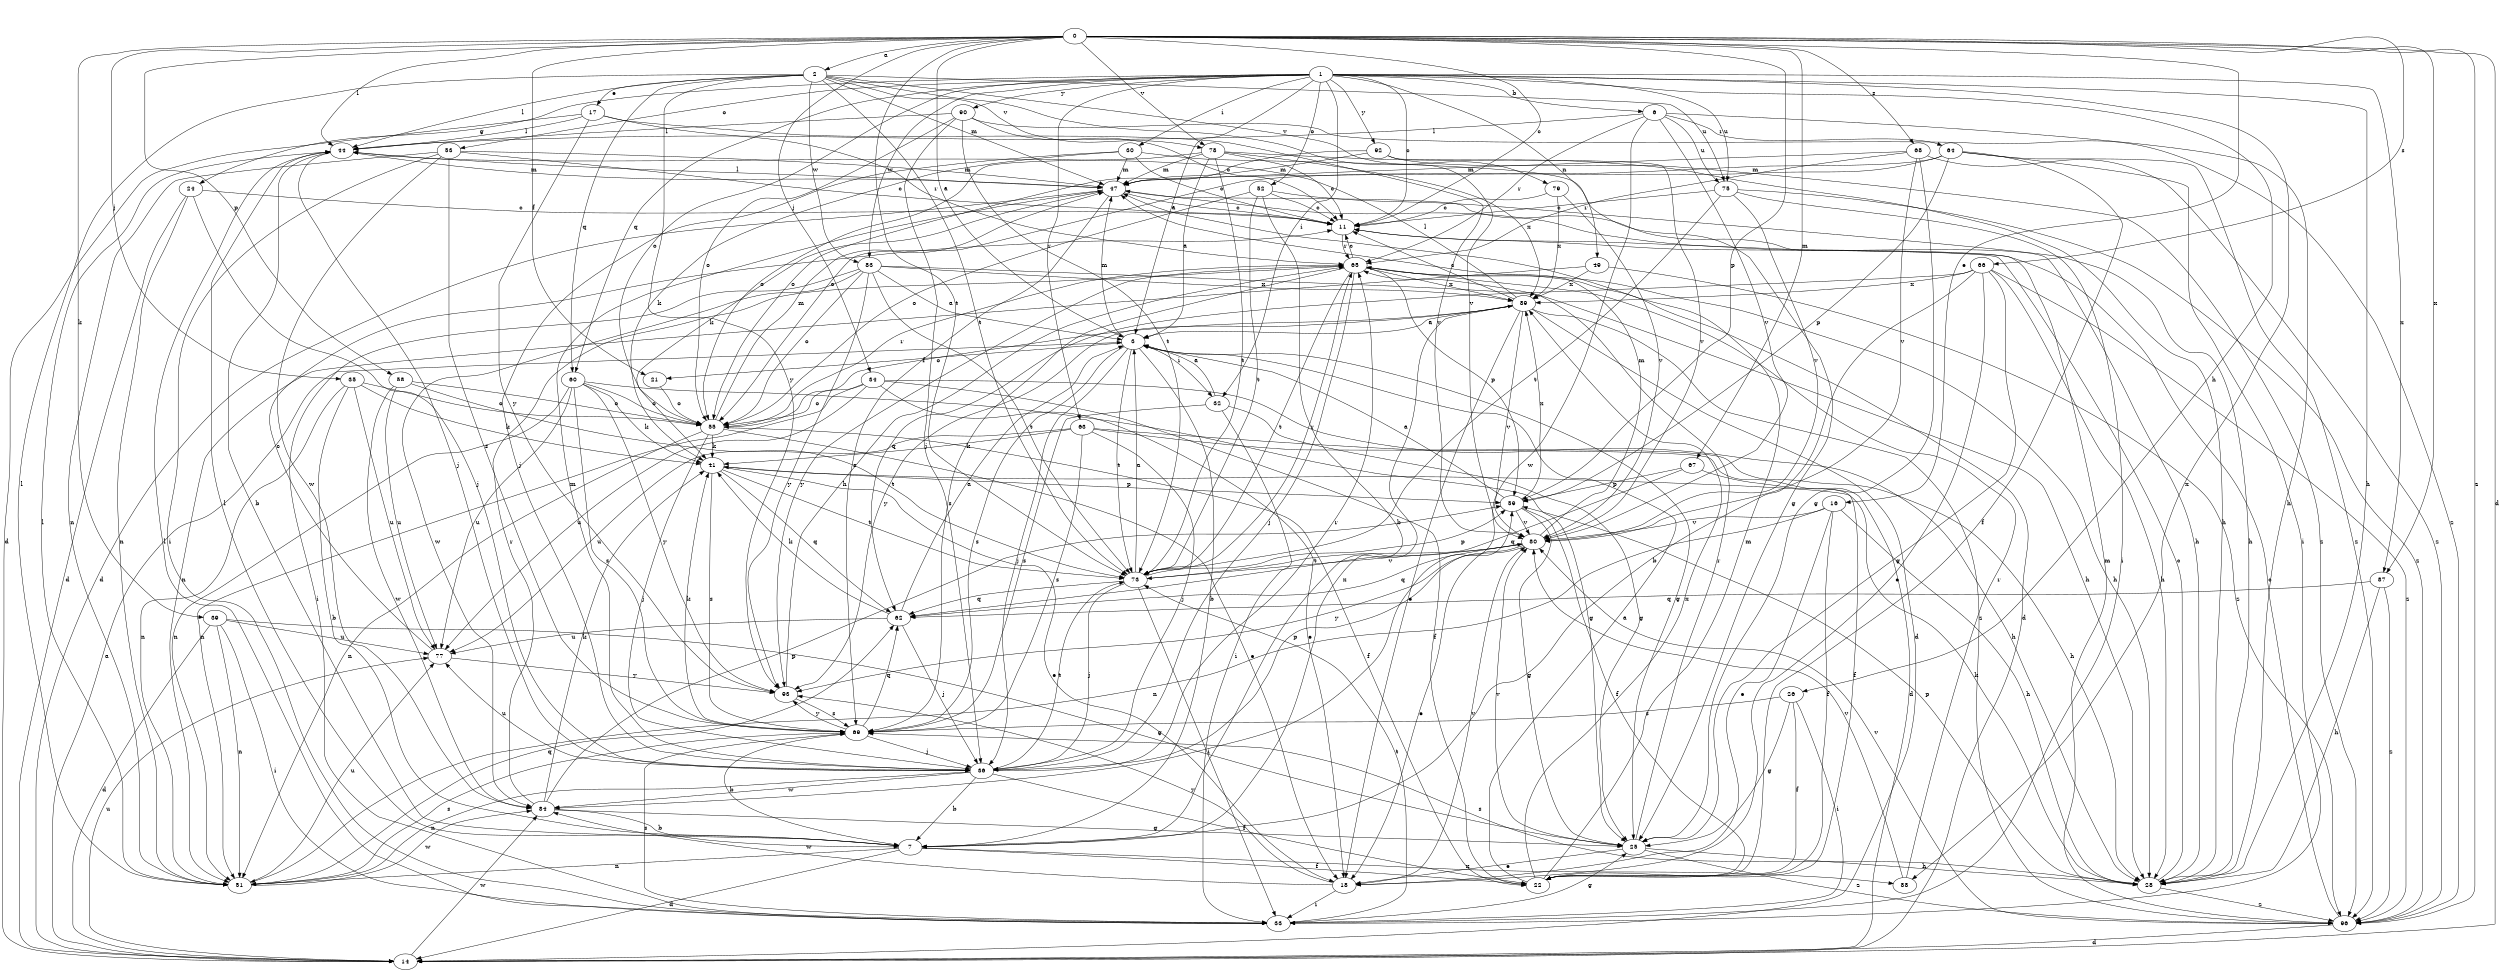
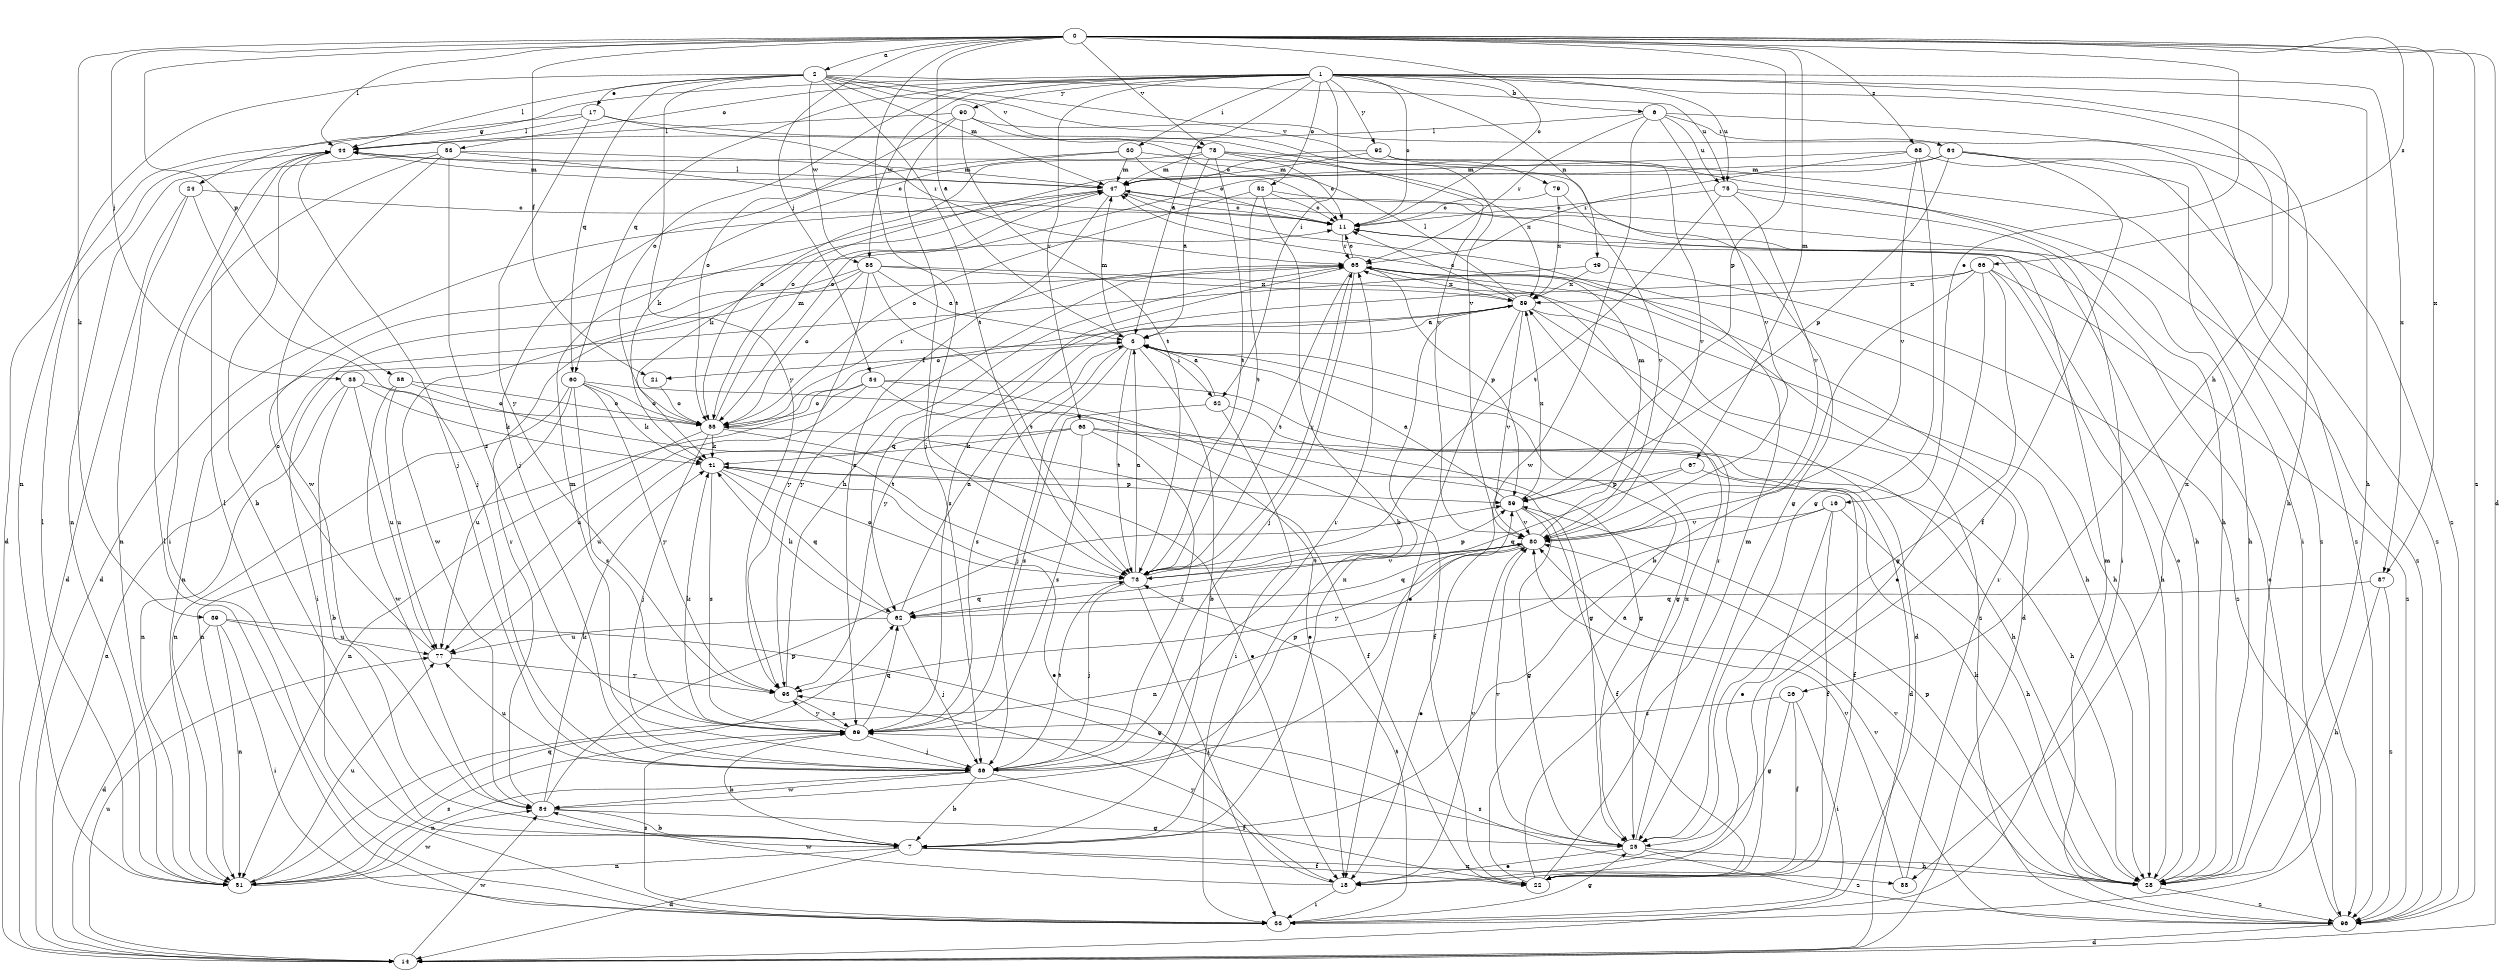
edge "2" -> "51": label "l" -> "n"
edge "41" -> "73": label "t" -> "o"
edge "28" -> "80": added, label "v"
